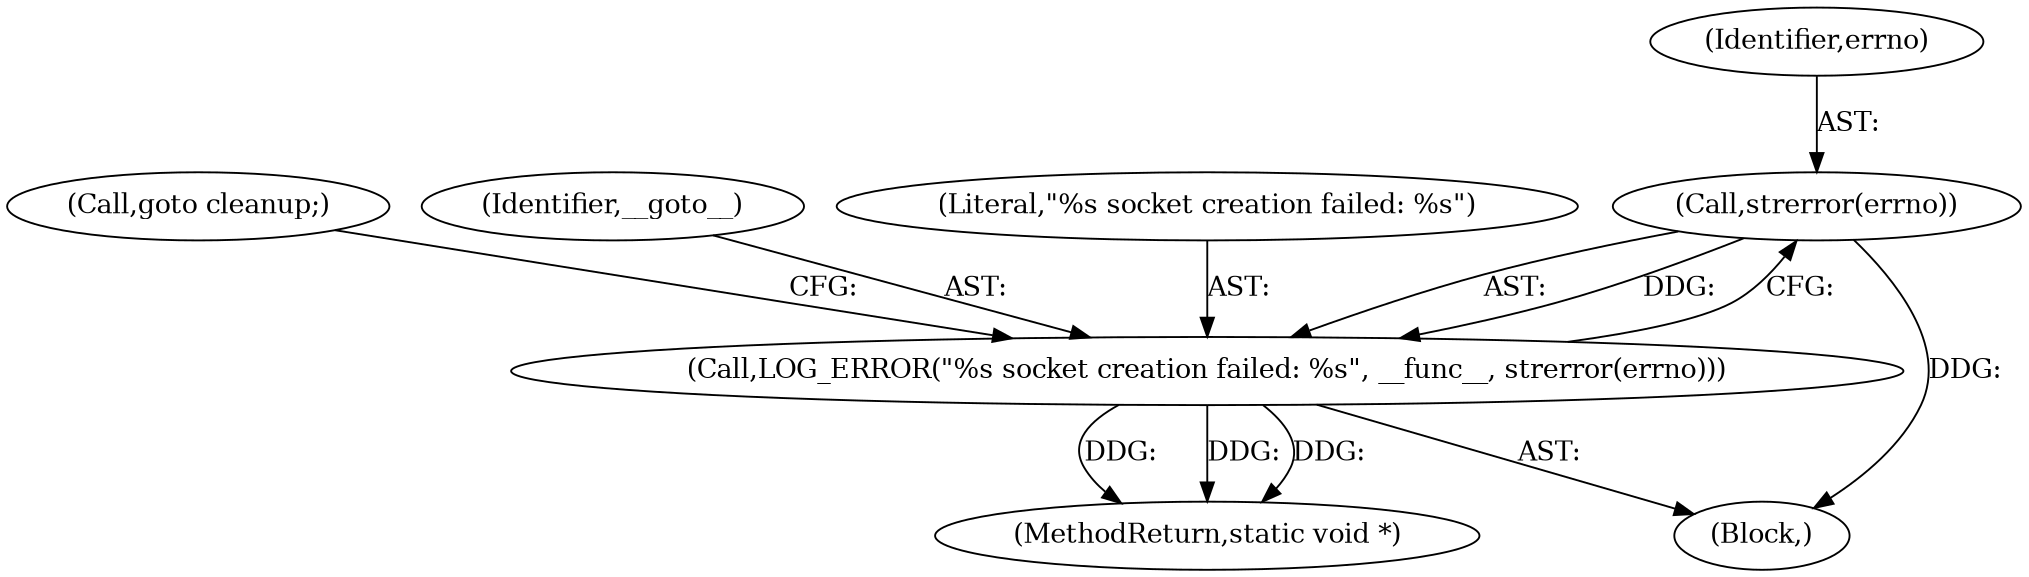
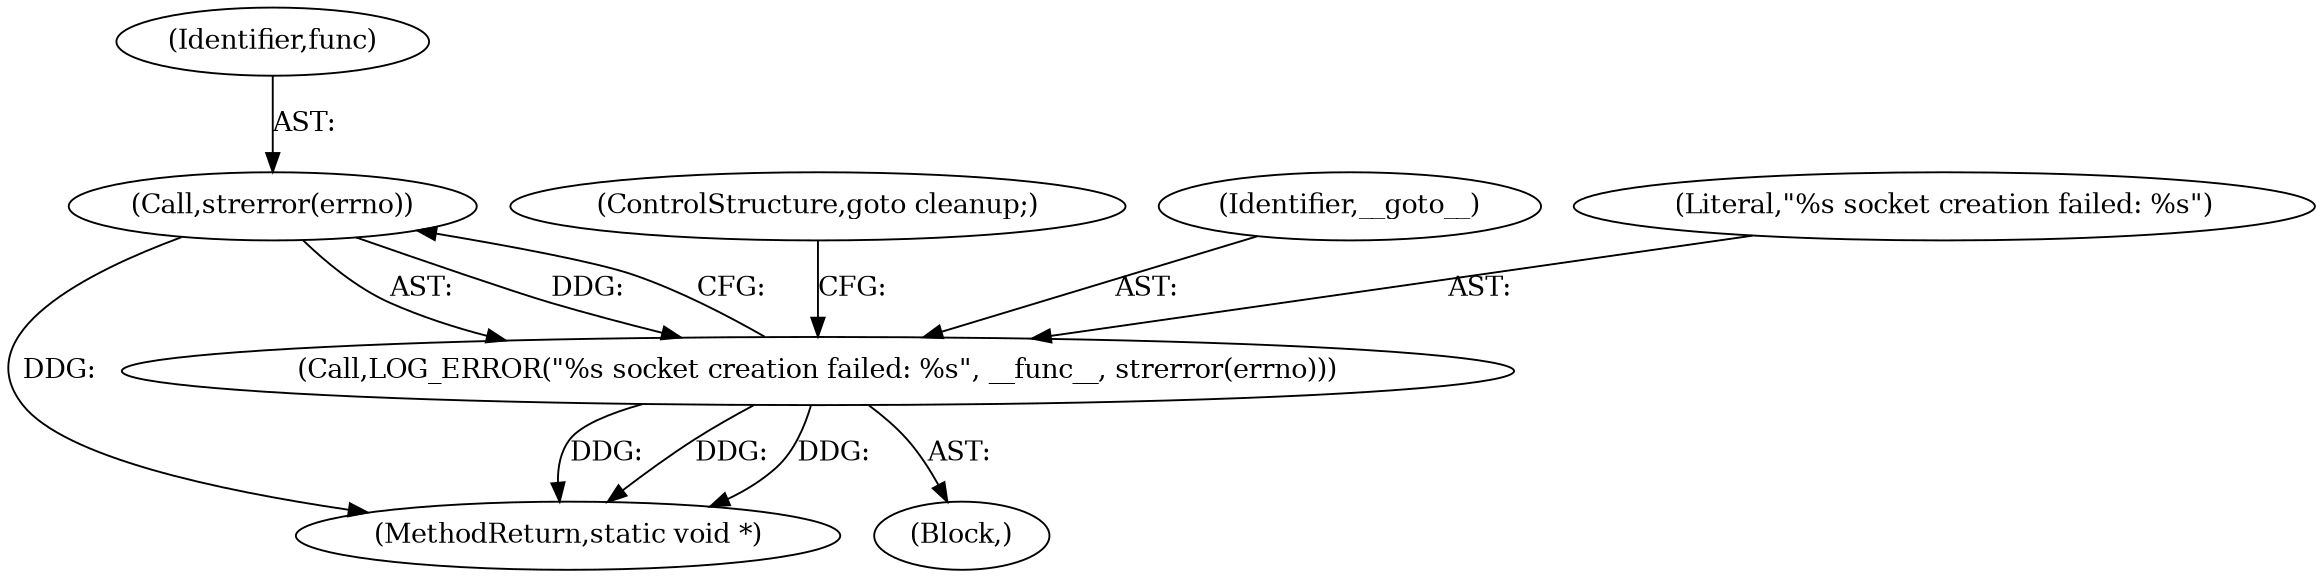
node "(Identifier,errno)": label "(Identifier,errno)" -> "(Identifier,func)"
node "(Call,goto cleanup;)": label "(Call,goto cleanup;)" -> "(ControlStructure,goto cleanup;)"
edge "(Call,strerror(errno))" -> "(Block,)": now "(Call,strerror(errno))" -> "(MethodReturn,static void *)"
